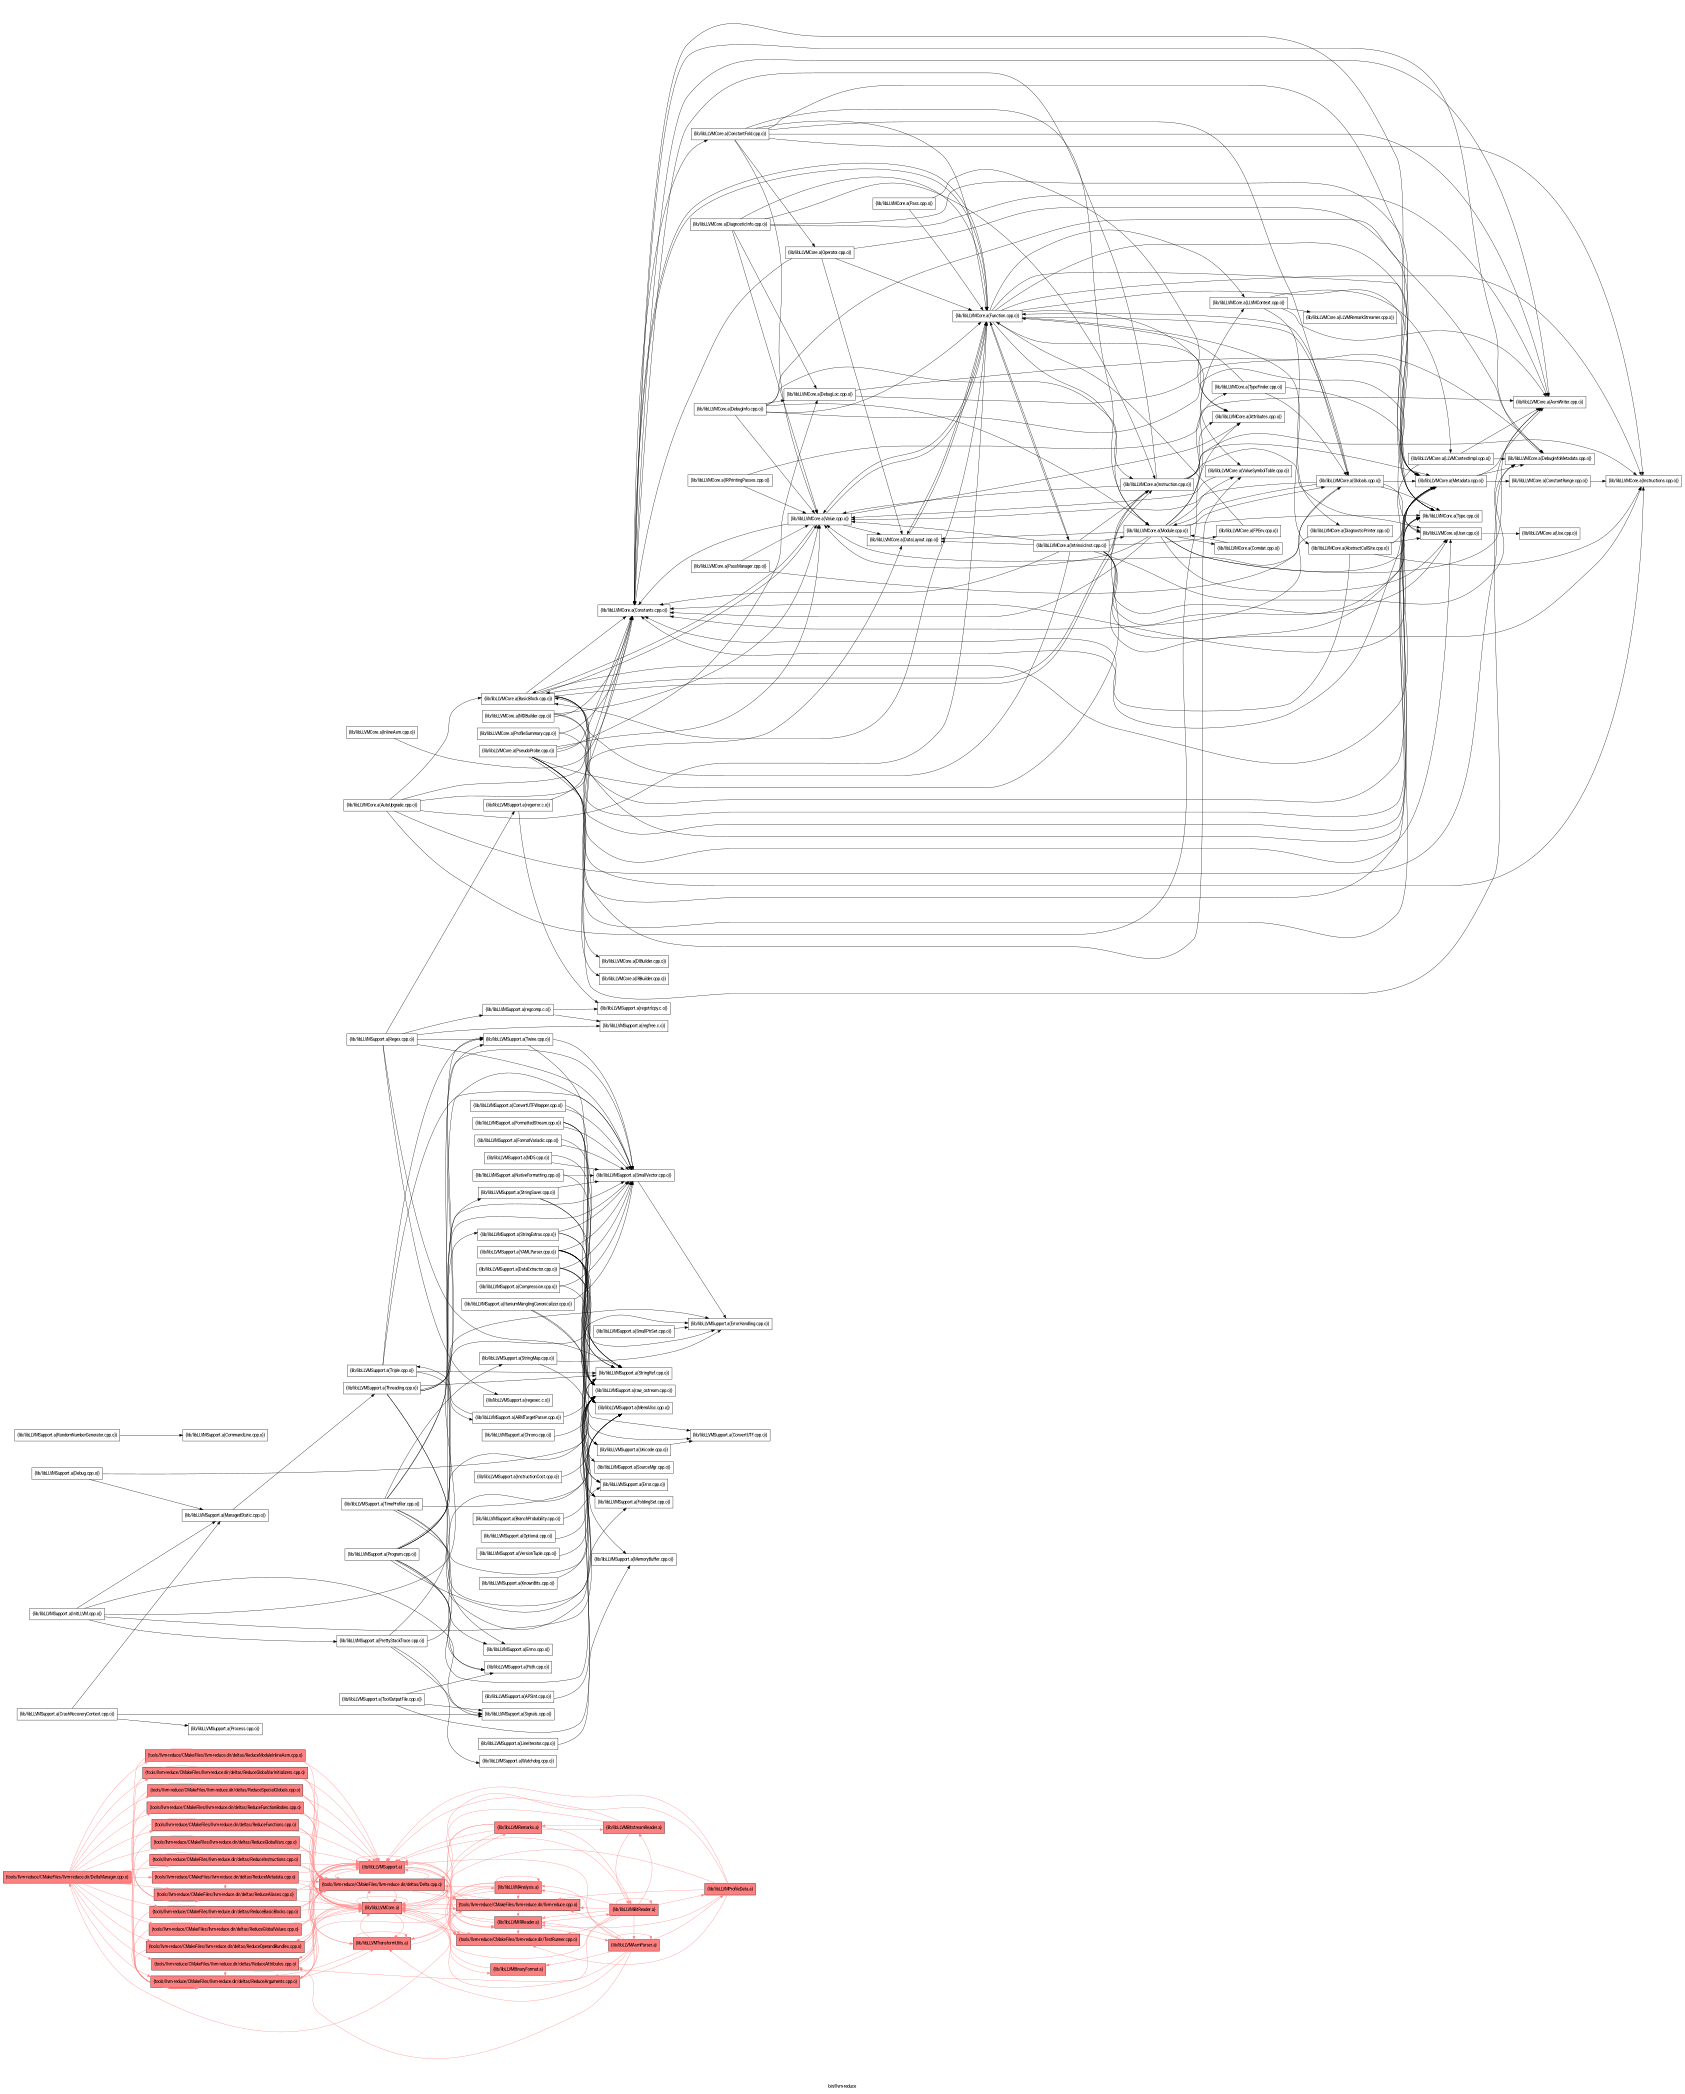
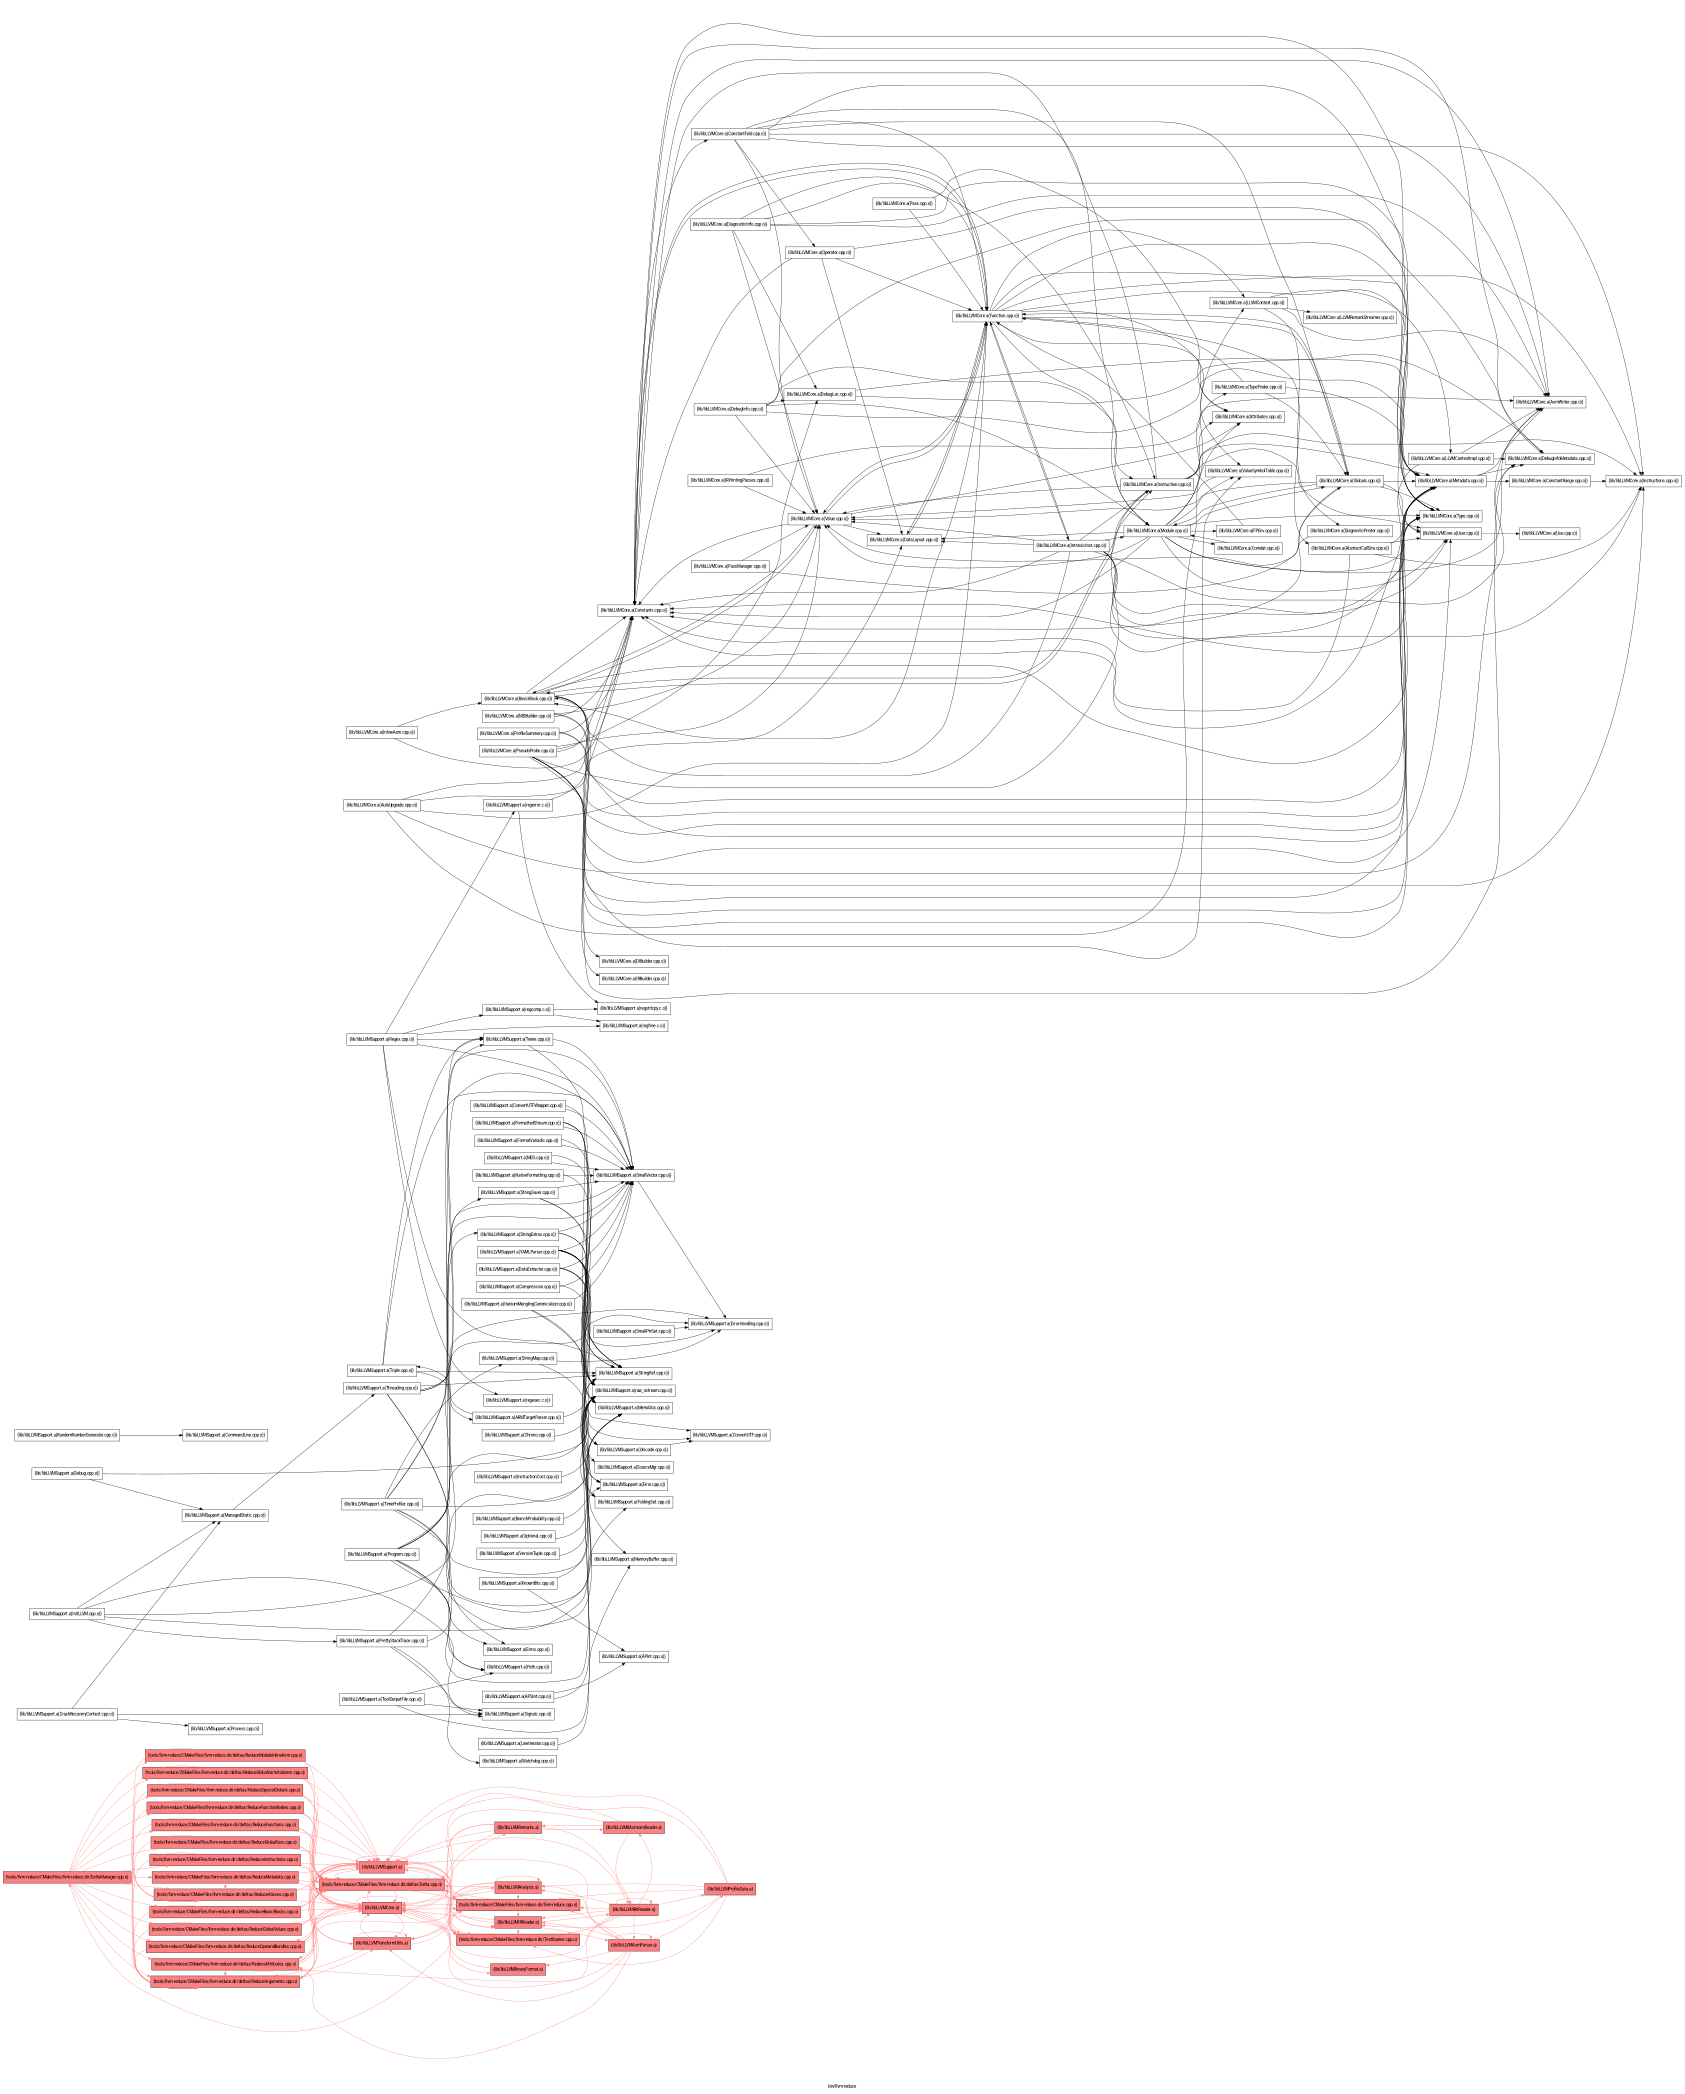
edge "{lib/libLLVMCore.a(DebugInfo.cpp.o)}" -> "{lib/libLLVMCore.a(Function.cpp.o)}": removed
edge "{lib/libLLVMCore.a(IntrinsicInst.cpp.o)}" -> "{lib/libLLVMCore.a(FPEnv.cpp.o)}": now "{lib/libLLVMCore.a(Module.cpp.o)}" -> "{lib/libLLVMCore.a(FPEnv.cpp.o)}"
edge "{lib/libLLVMCore.a(AutoUpgrade.cpp.o)}" -> "{lib/libLLVMCore.a(BasicBlock.cpp.o)}": now "{lib/libLLVMCore.a(InlineAsm.cpp.o)}" -> "{lib/libLLVMCore.a(BasicBlock.cpp.o)}"
edge "{lib/libLLVMCore.a(ProfileSummary.cpp.o)}" -> "{lib/libLLVMCore.a(Type.cpp.o)}": added
node "{lib/libLLVMSupport.a(APInt.cpp.o)}": added
edge "{lib/libLLVMProfileData.a}" -> "{lib/libLLVMCore.a}": now "{lib/libLLVMProfileData.a}" -> "{lib/libLLVMAnalysis.a}"
